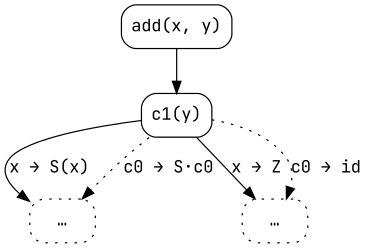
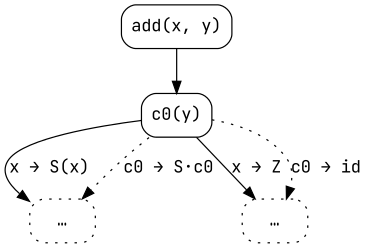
node "c1(y)": label "c1(y)" -> "c0(y)"
